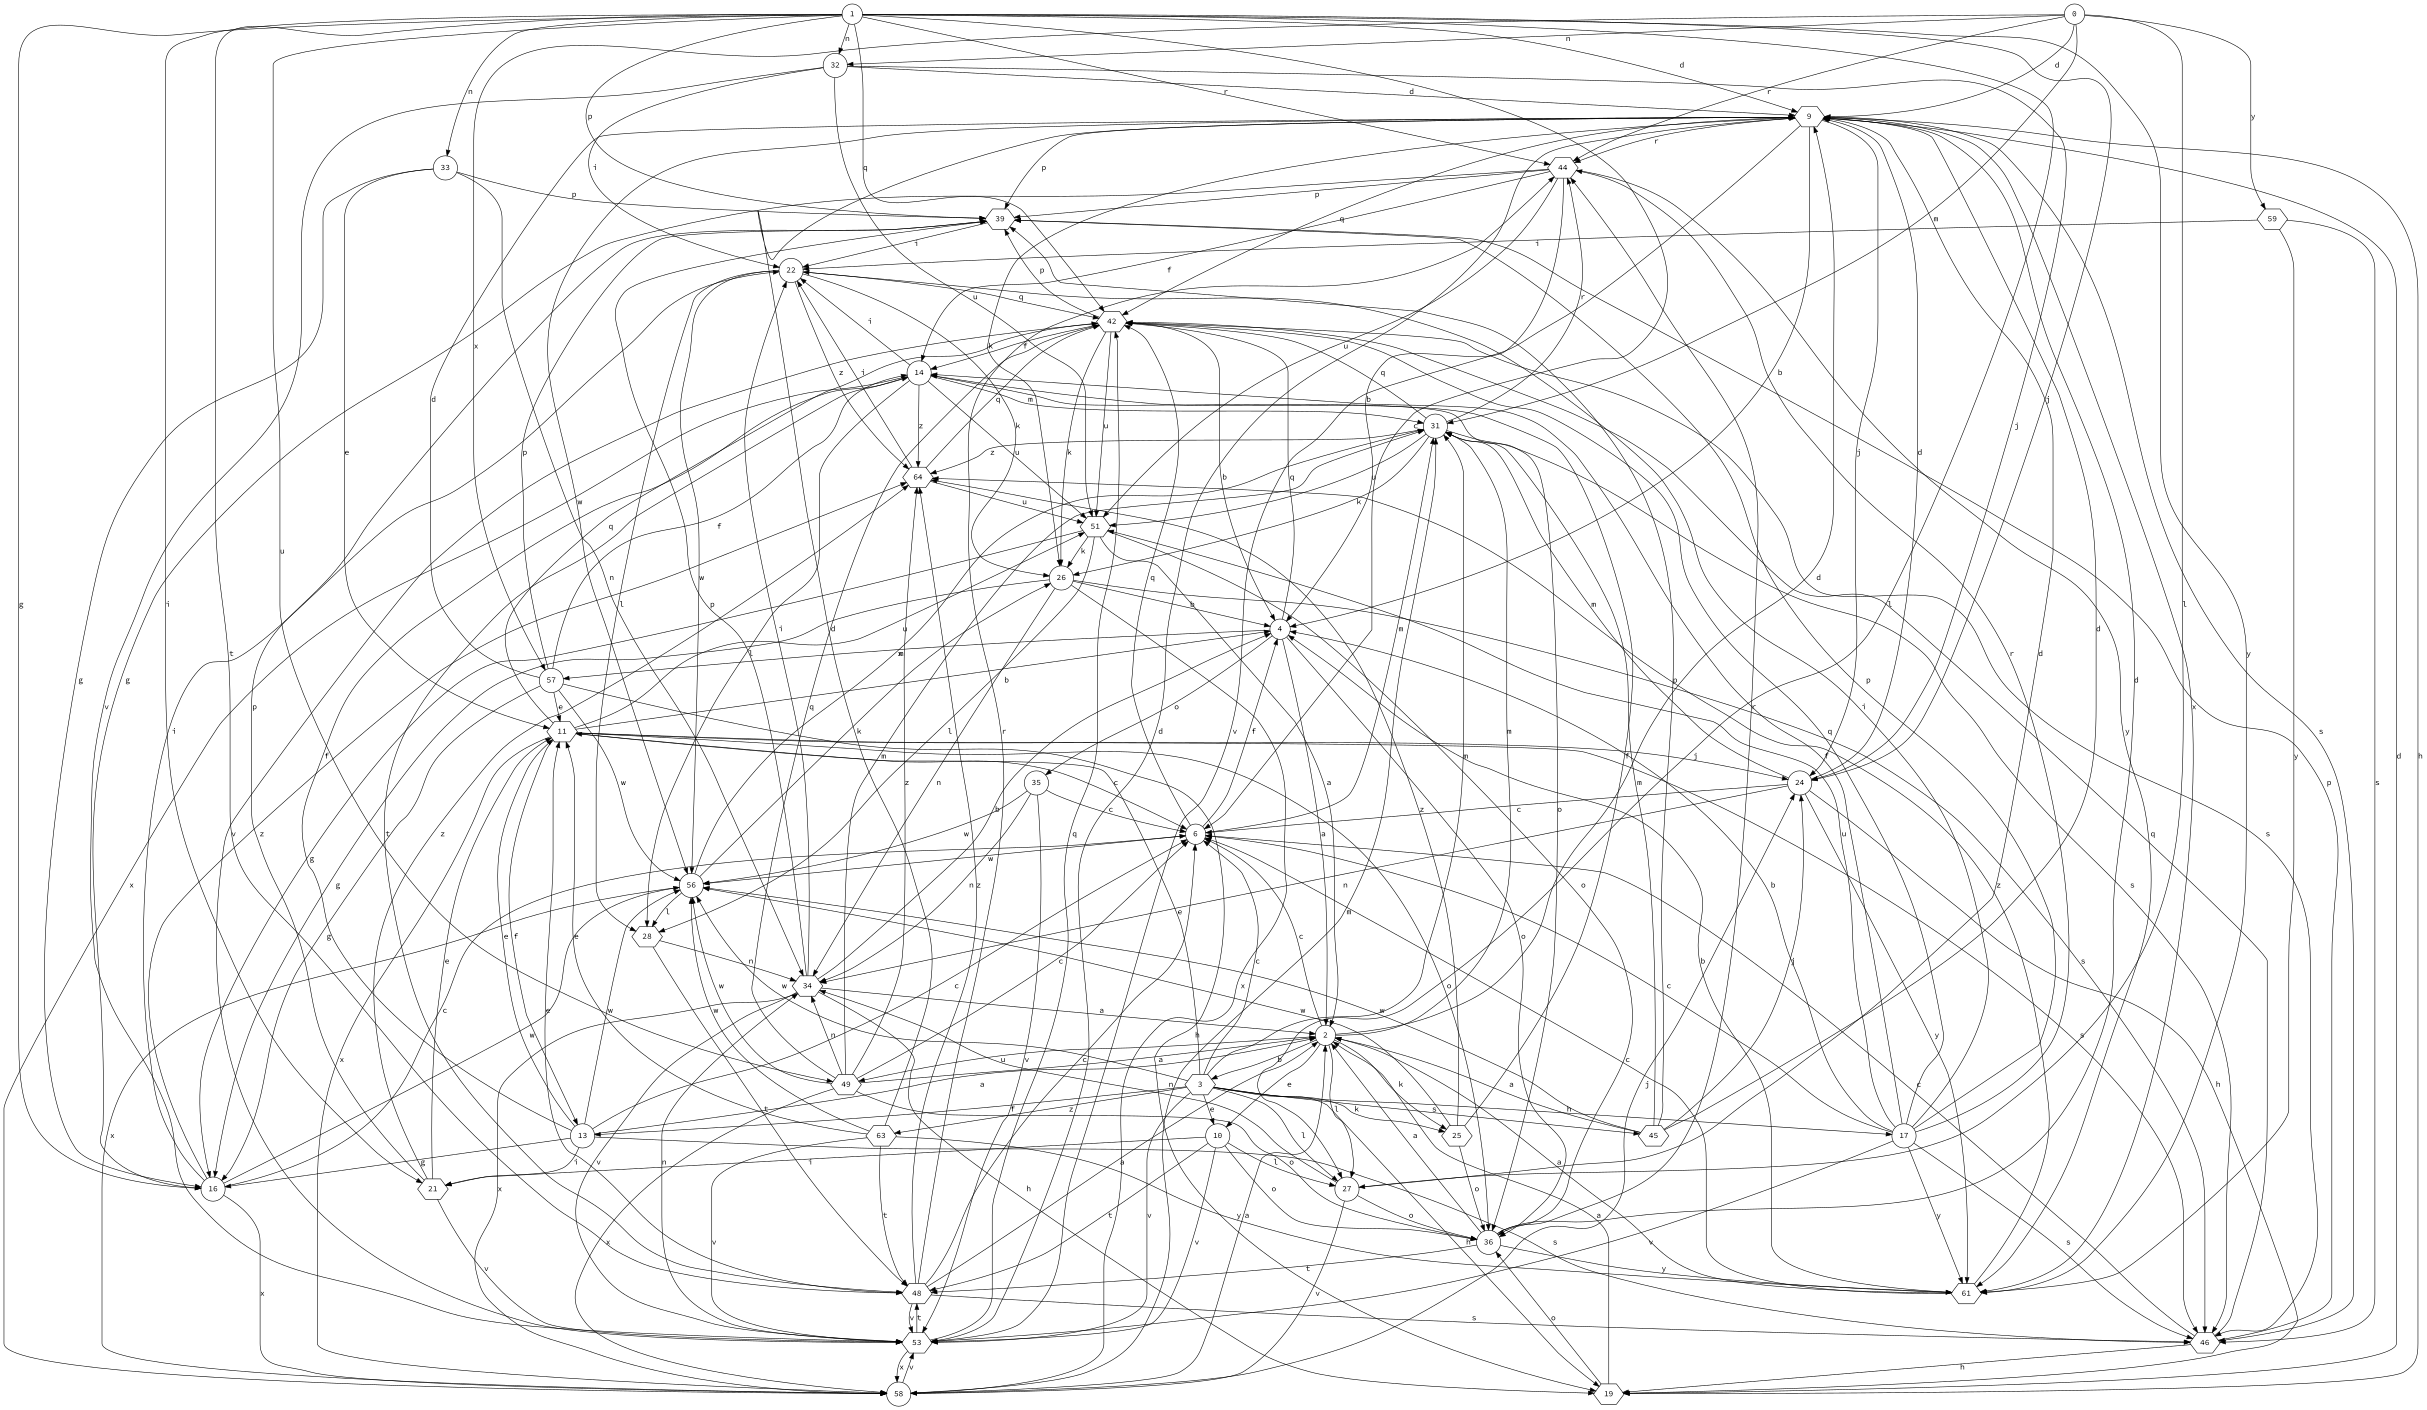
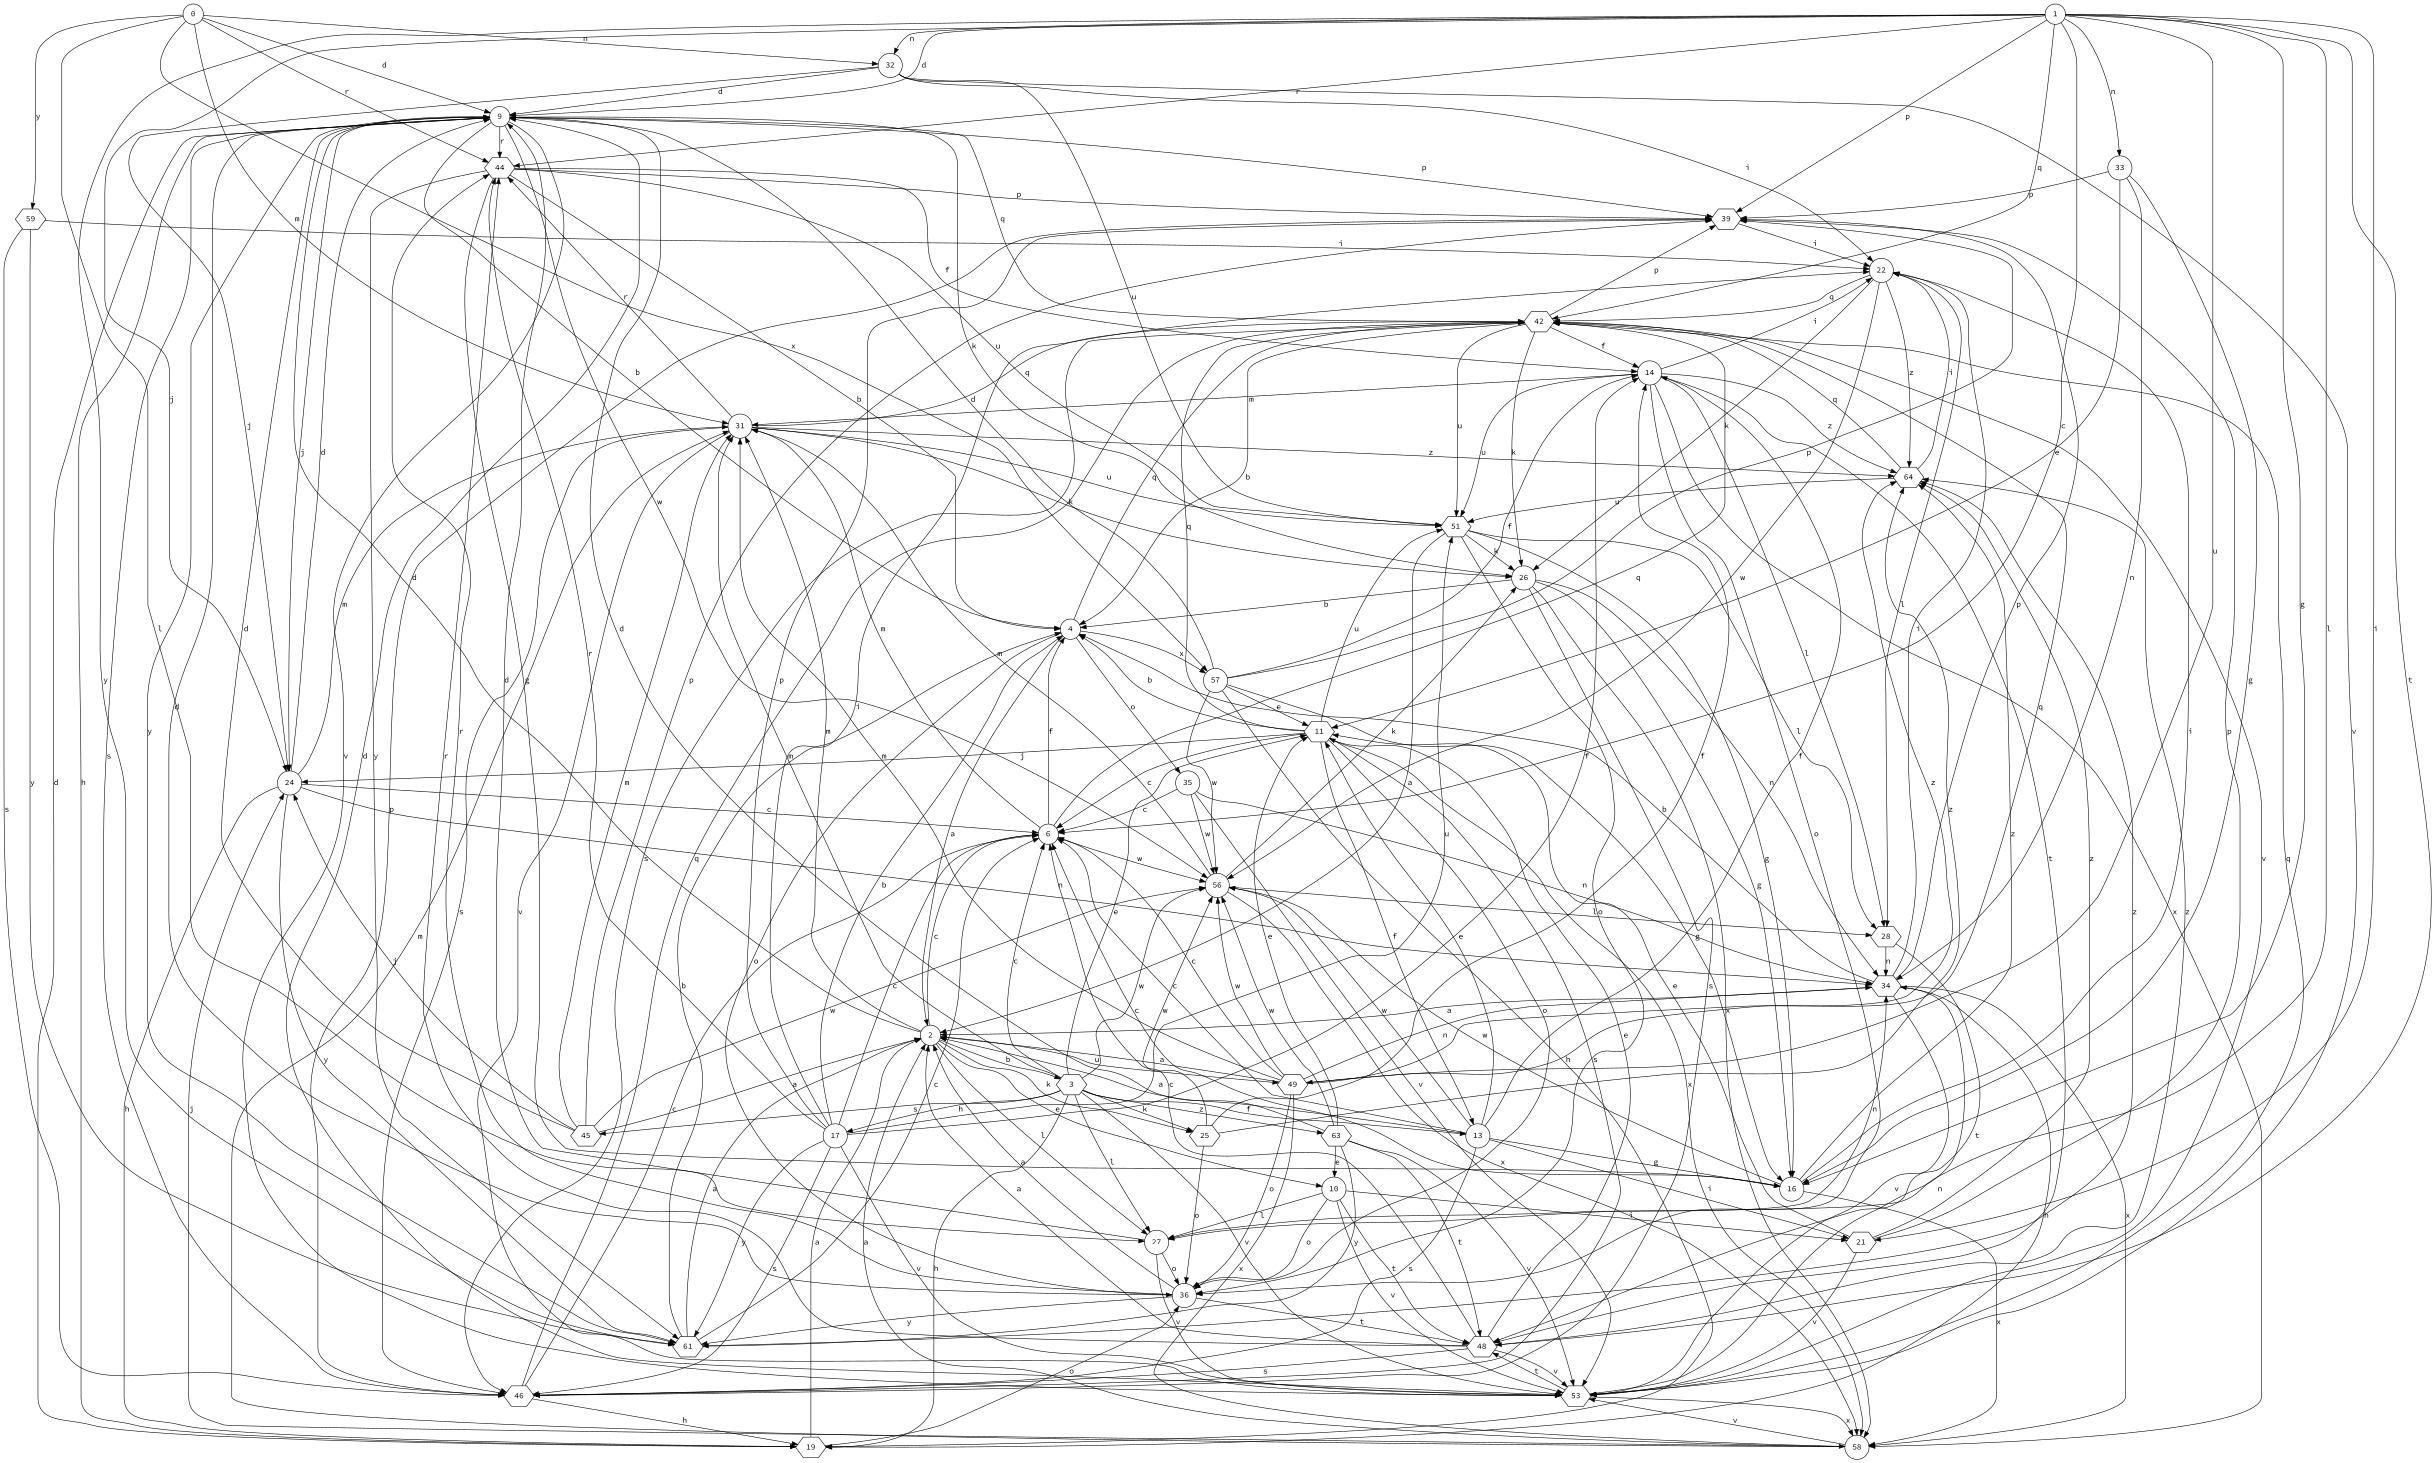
node "9": shape hexagon -> circle
edge "17" -> "42": removed, label "q"
edge "9" -> "61": label "x" -> "y"
edge "3" -> "10": now "63" -> "10"
edge "31" -> "53": added, label "v"
edge "27" -> "58": now "27" -> "53"
